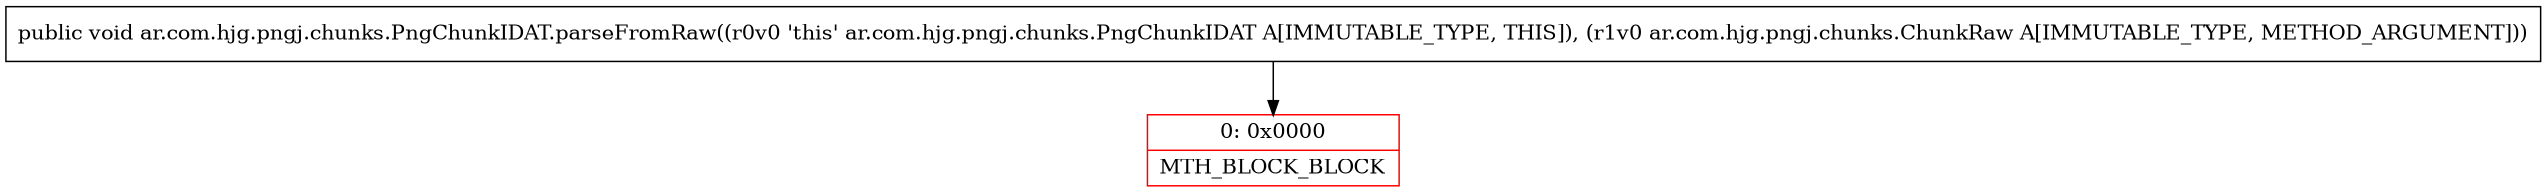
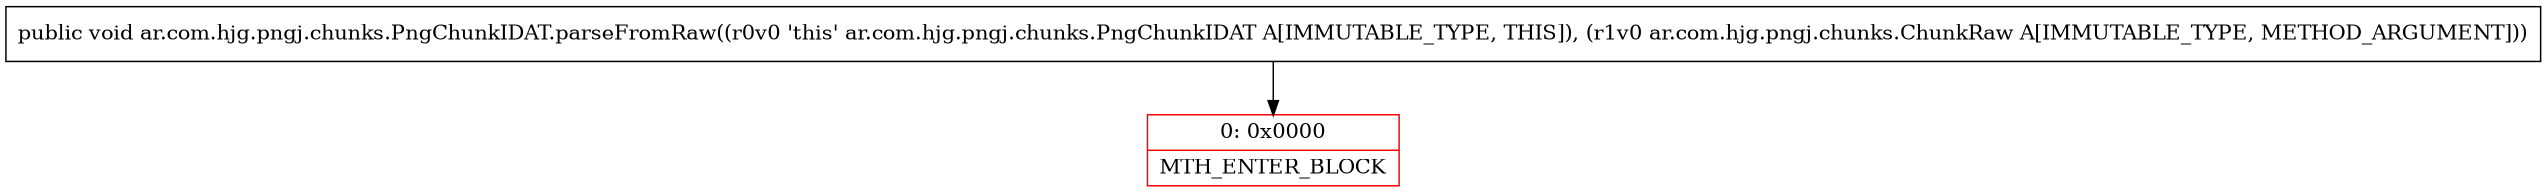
node "0: 0x0000": text "MTH_BLOCK_BLOCK" -> "MTH_ENTER_BLOCK"
